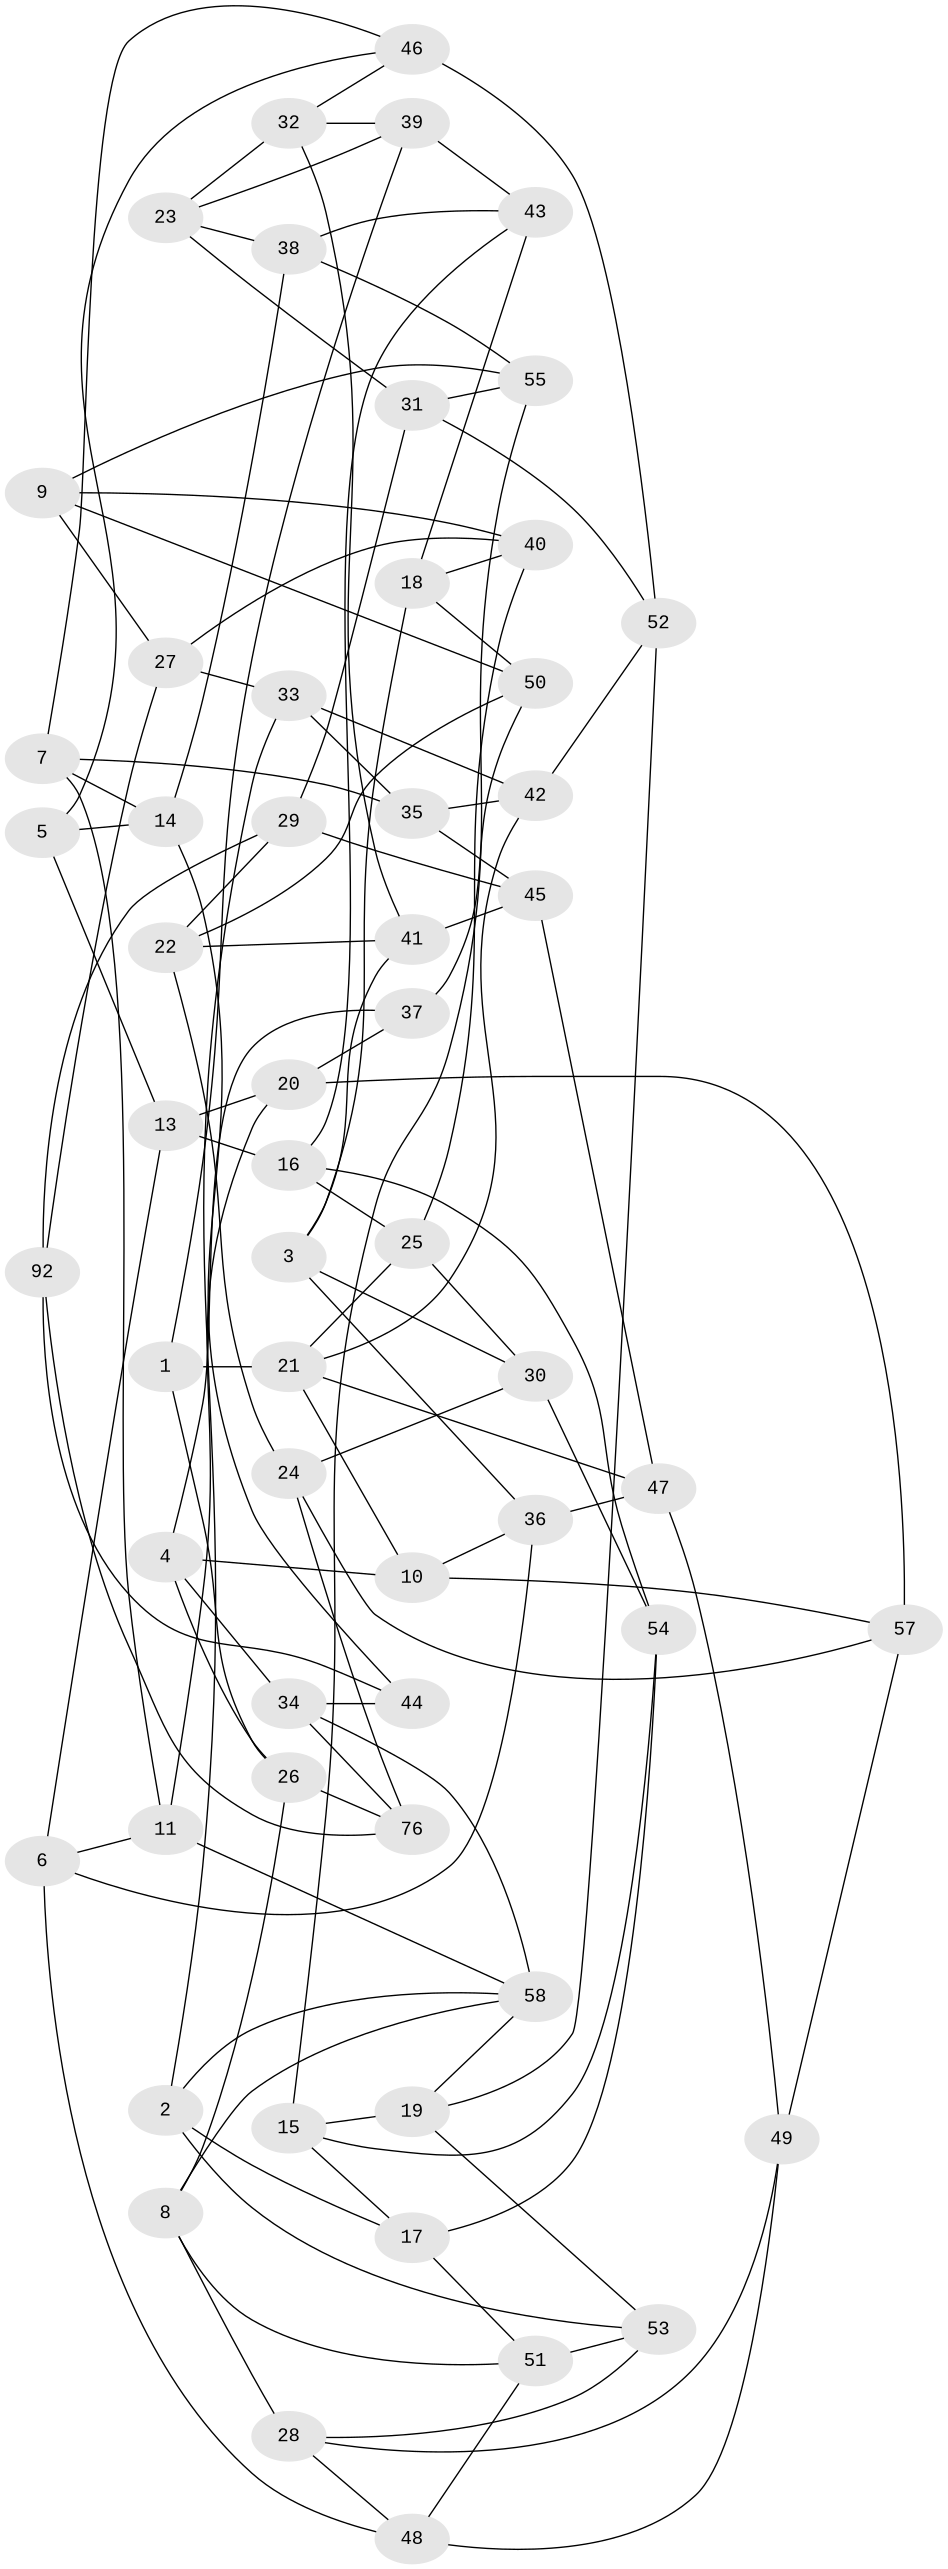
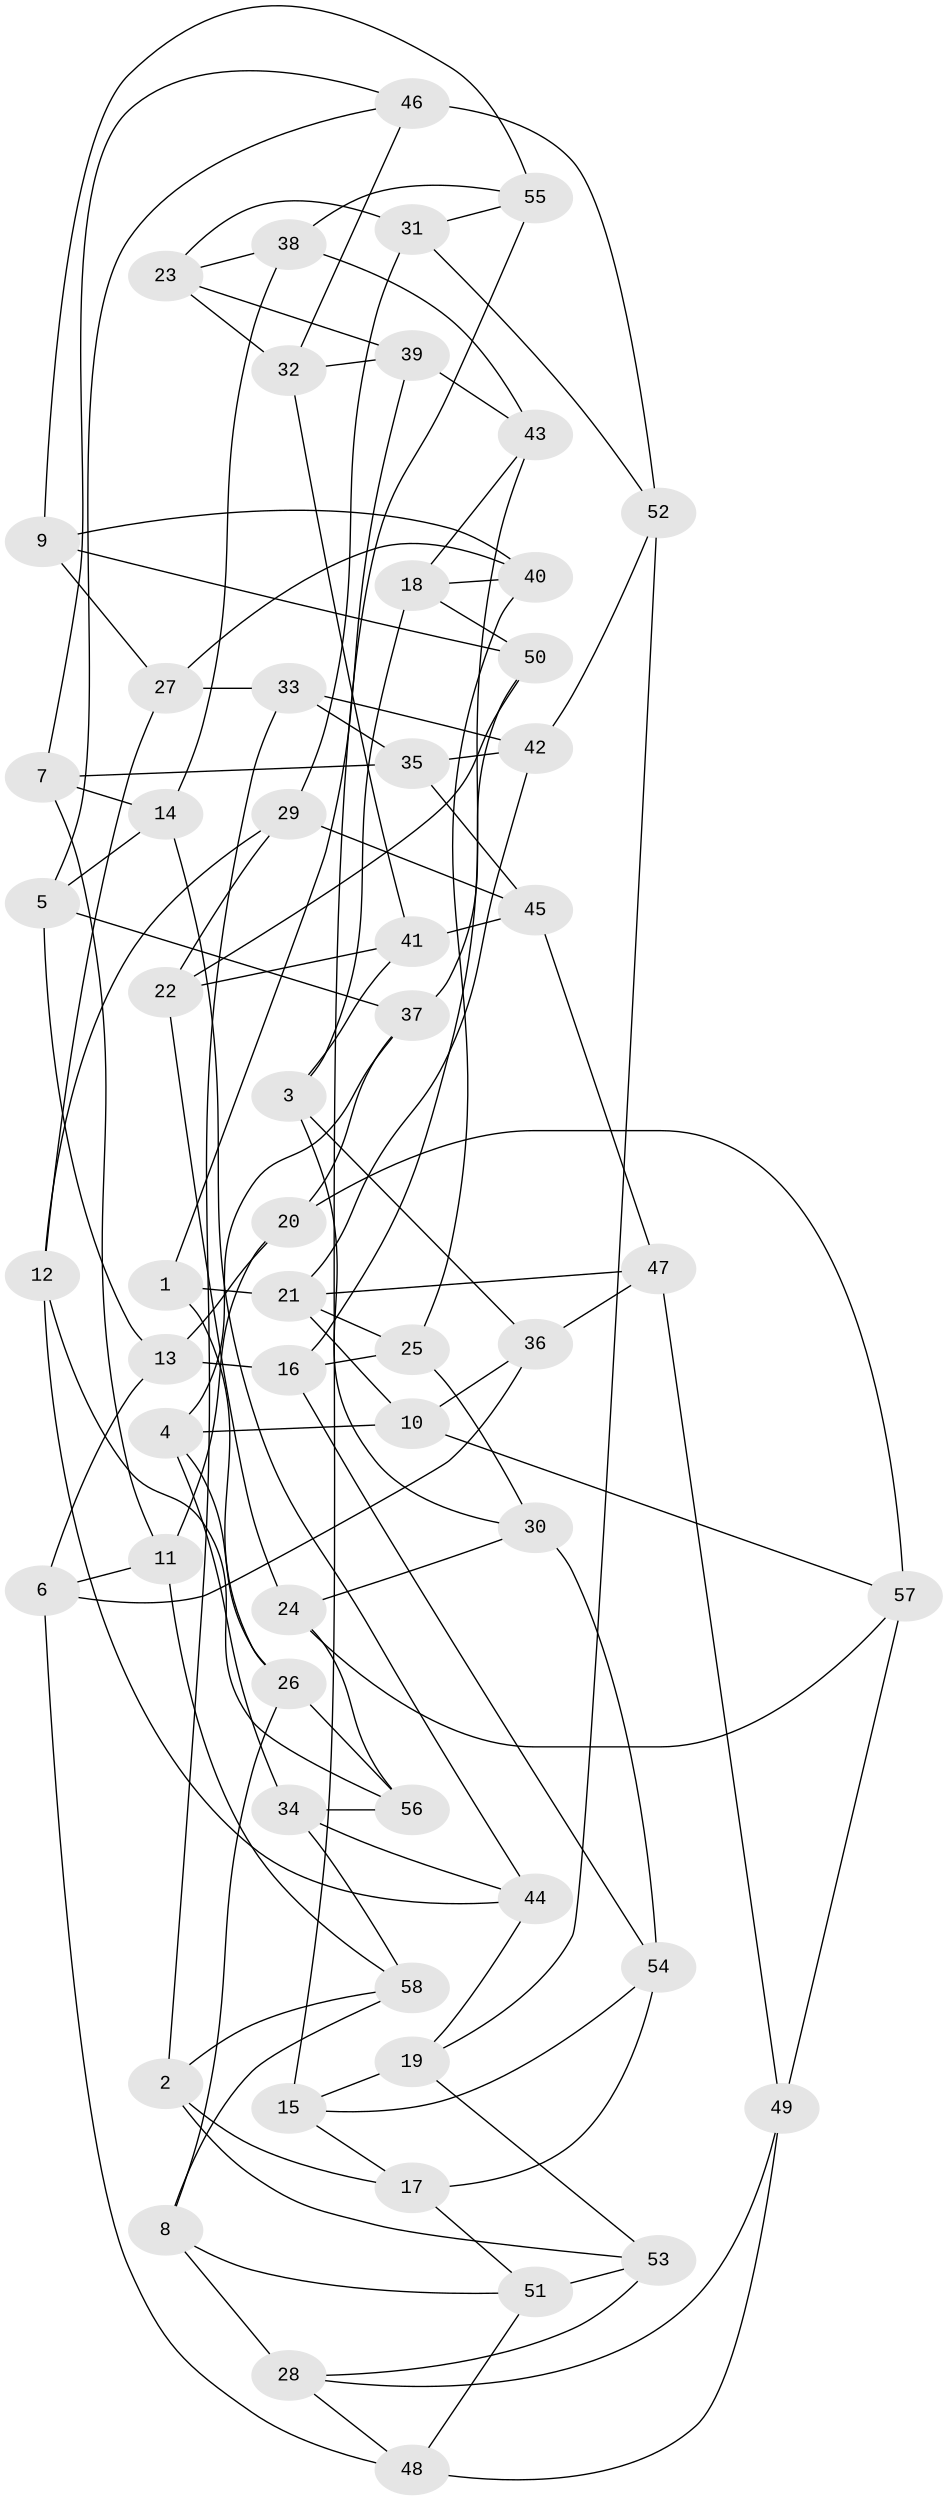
edge "5" -- "37": added
node "92": label "92" -> "12"
node "76": label "76" -> "56"
edge "58" -- "19": now "44" -- "19"
